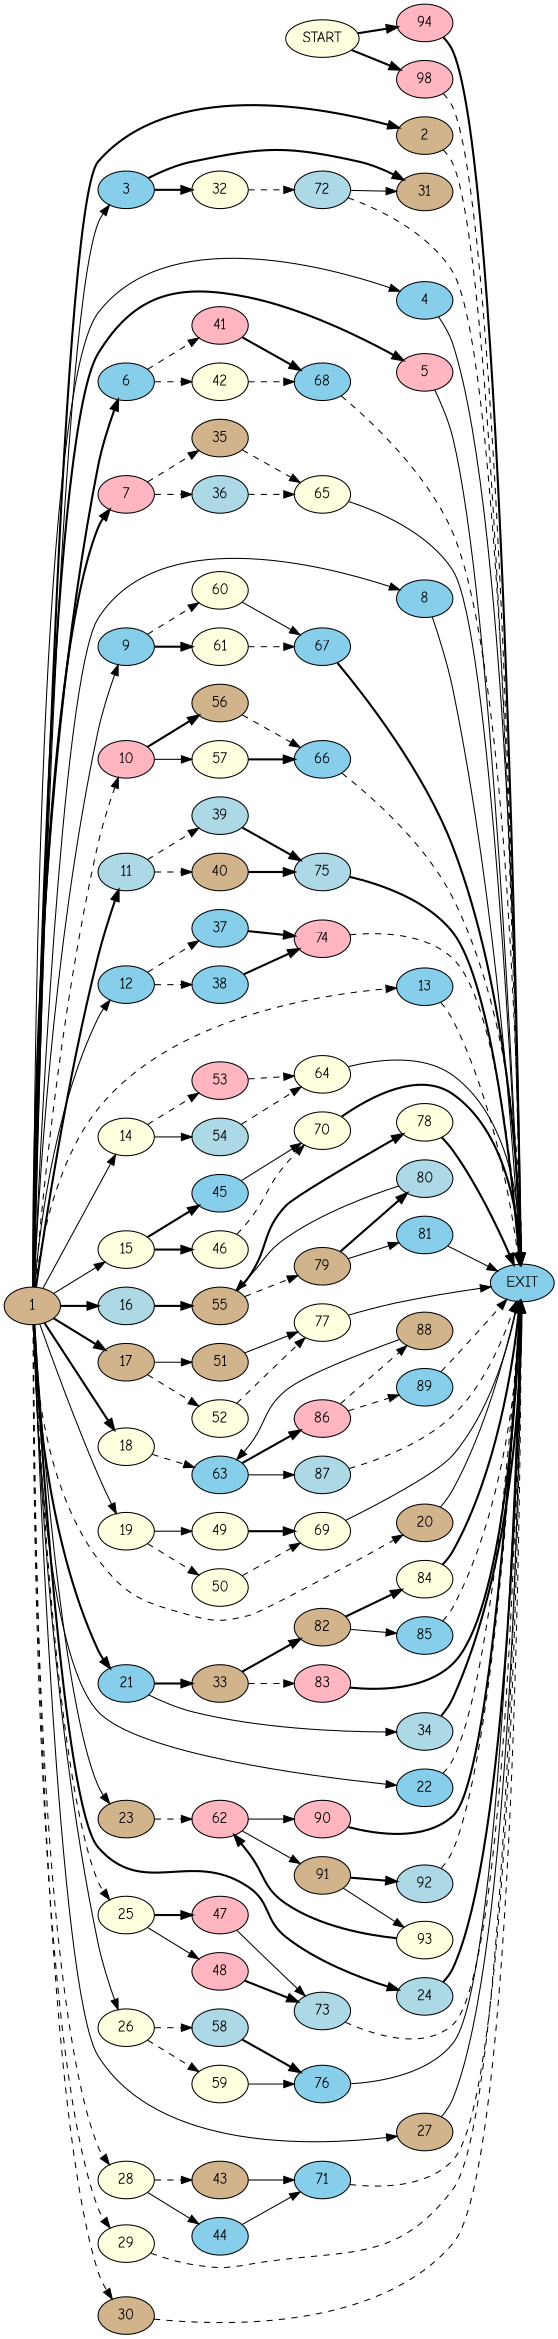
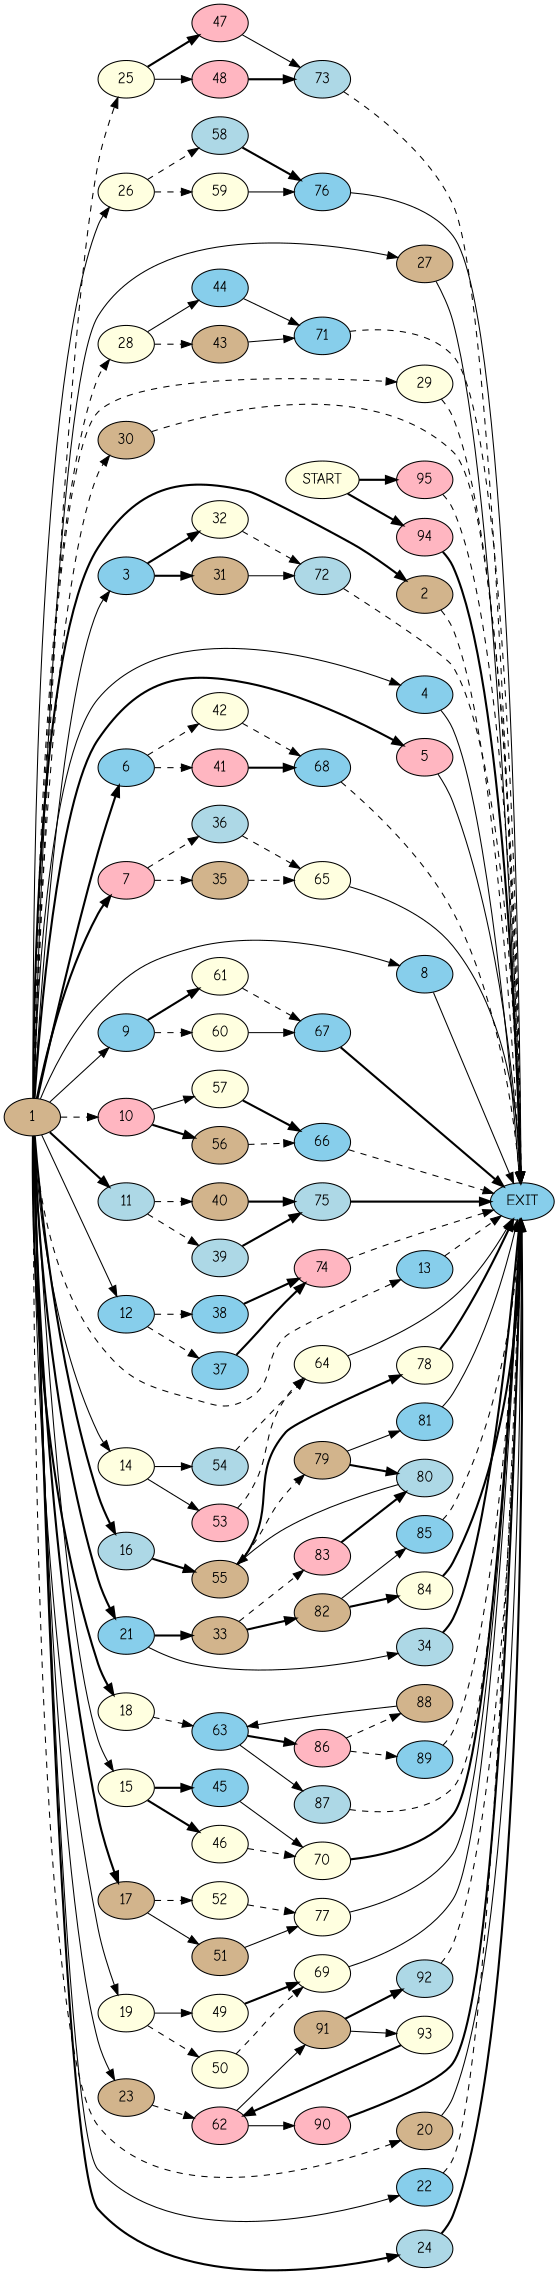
node "98": label "98" -> "95"
edge "72" -> "31": reversed
edge "14" -> "53": style dashed -> solid
edge "83" -> "EXIT": now "83" -> "80"
